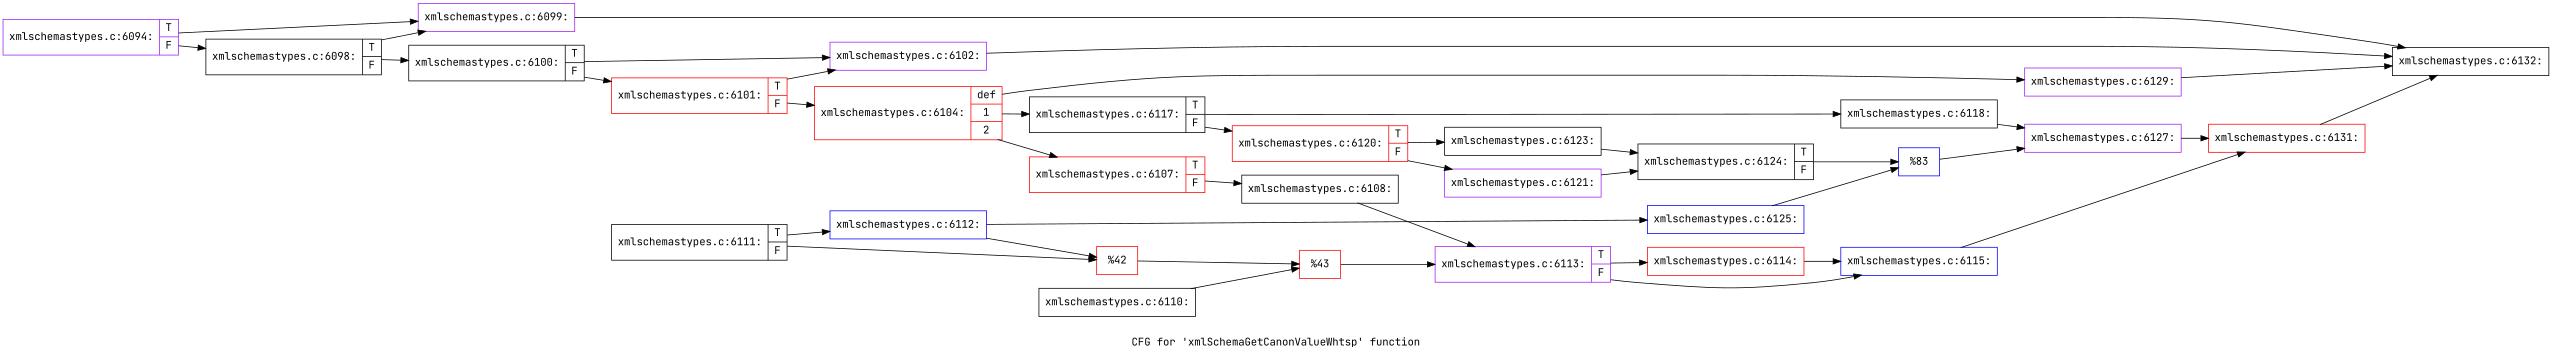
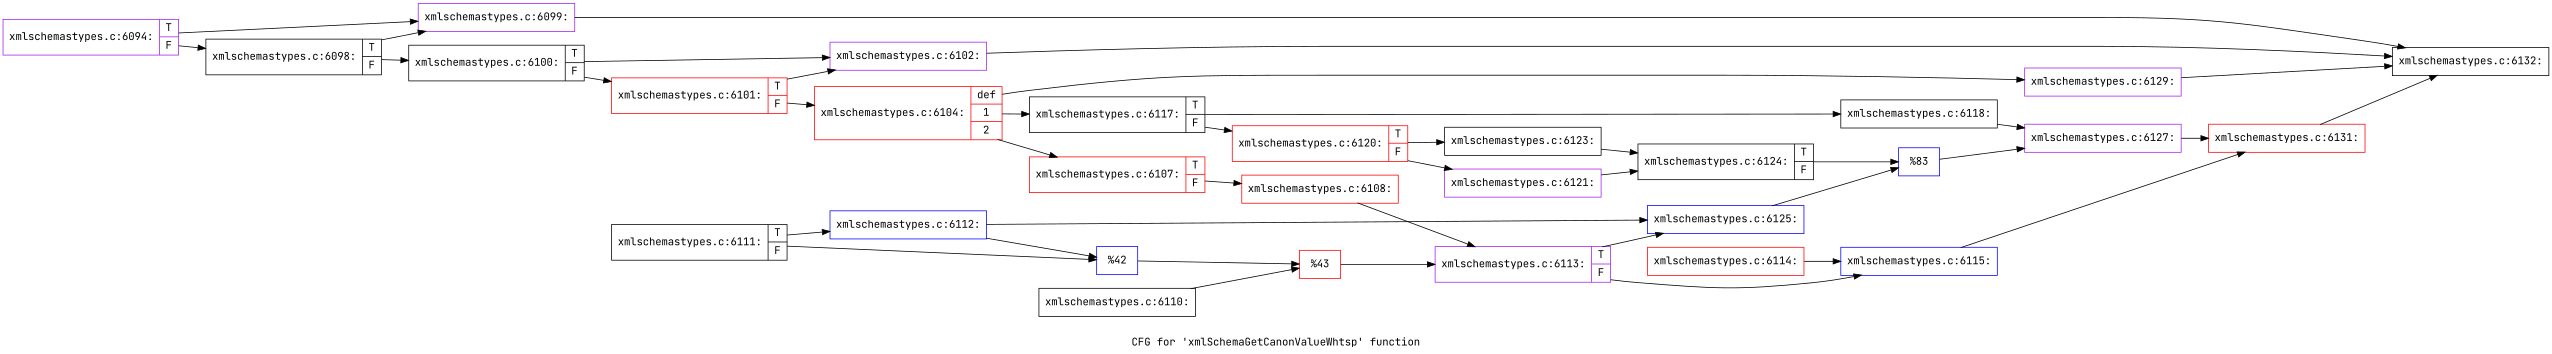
node "xmlschemastypes.c:6108:": color black -> red
node "%42": color red -> blue
edge "xmlschemastypes.c:6113:" -> "xmlschemastypes.c:6114:": now "xmlschemastypes.c:6113:" -> "xmlschemastypes.c:6125:"
